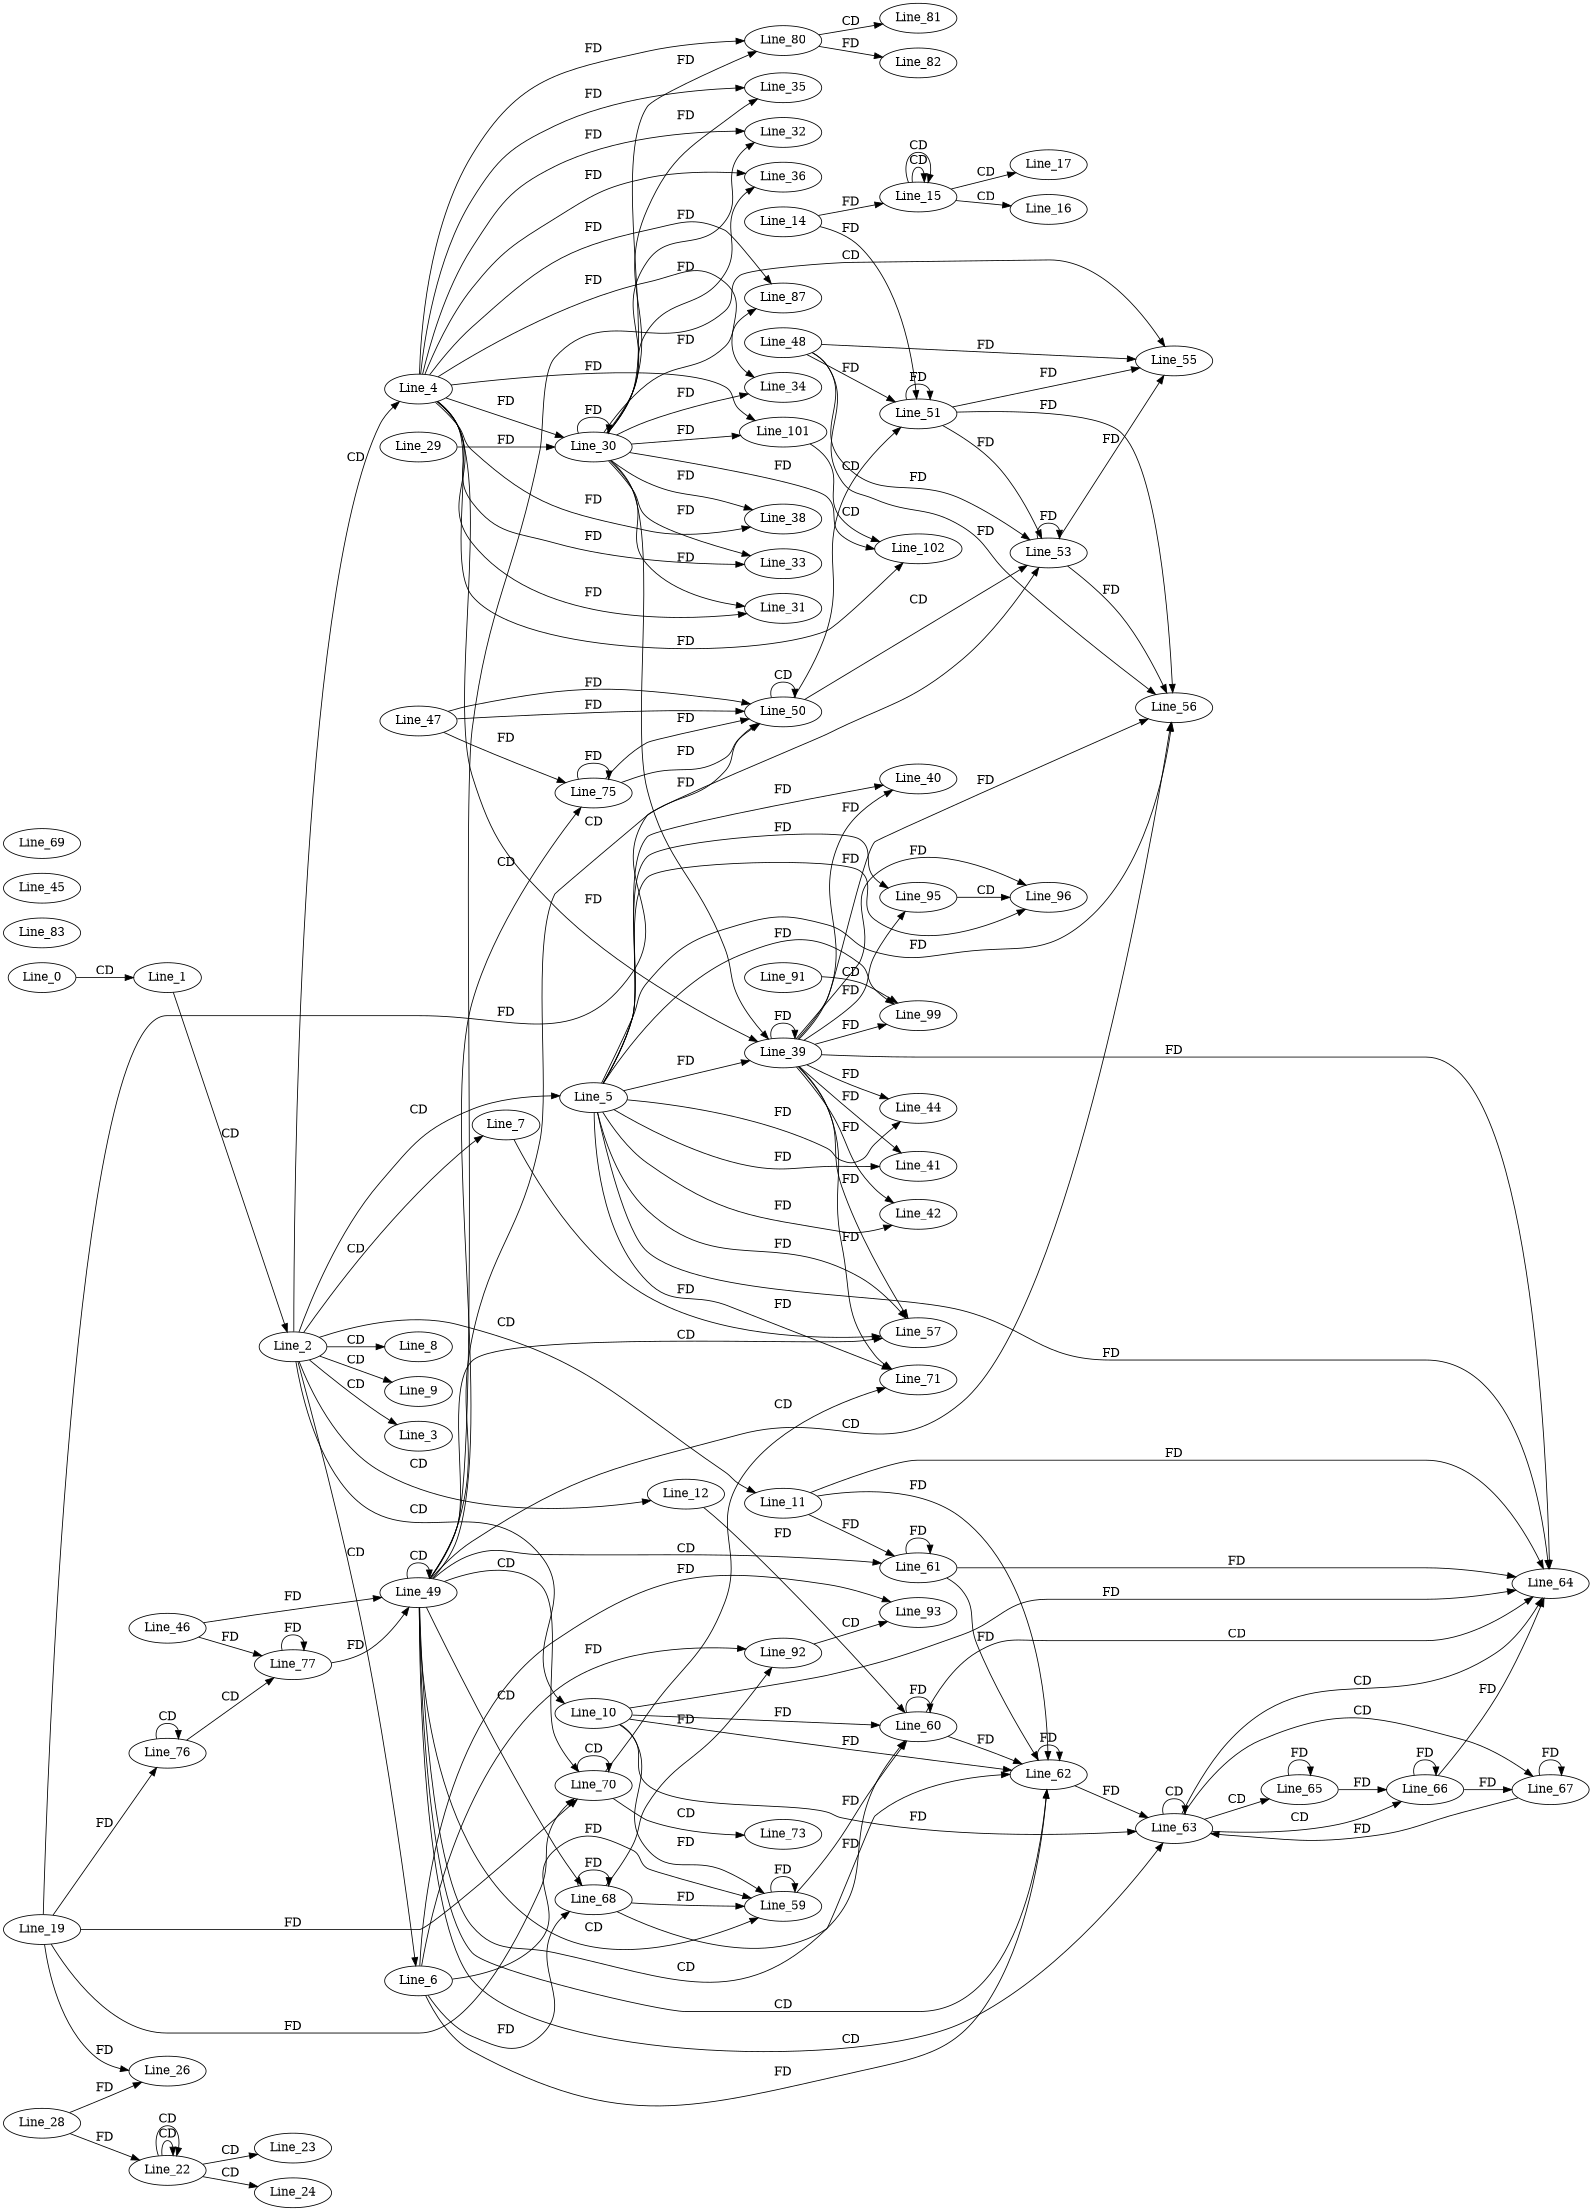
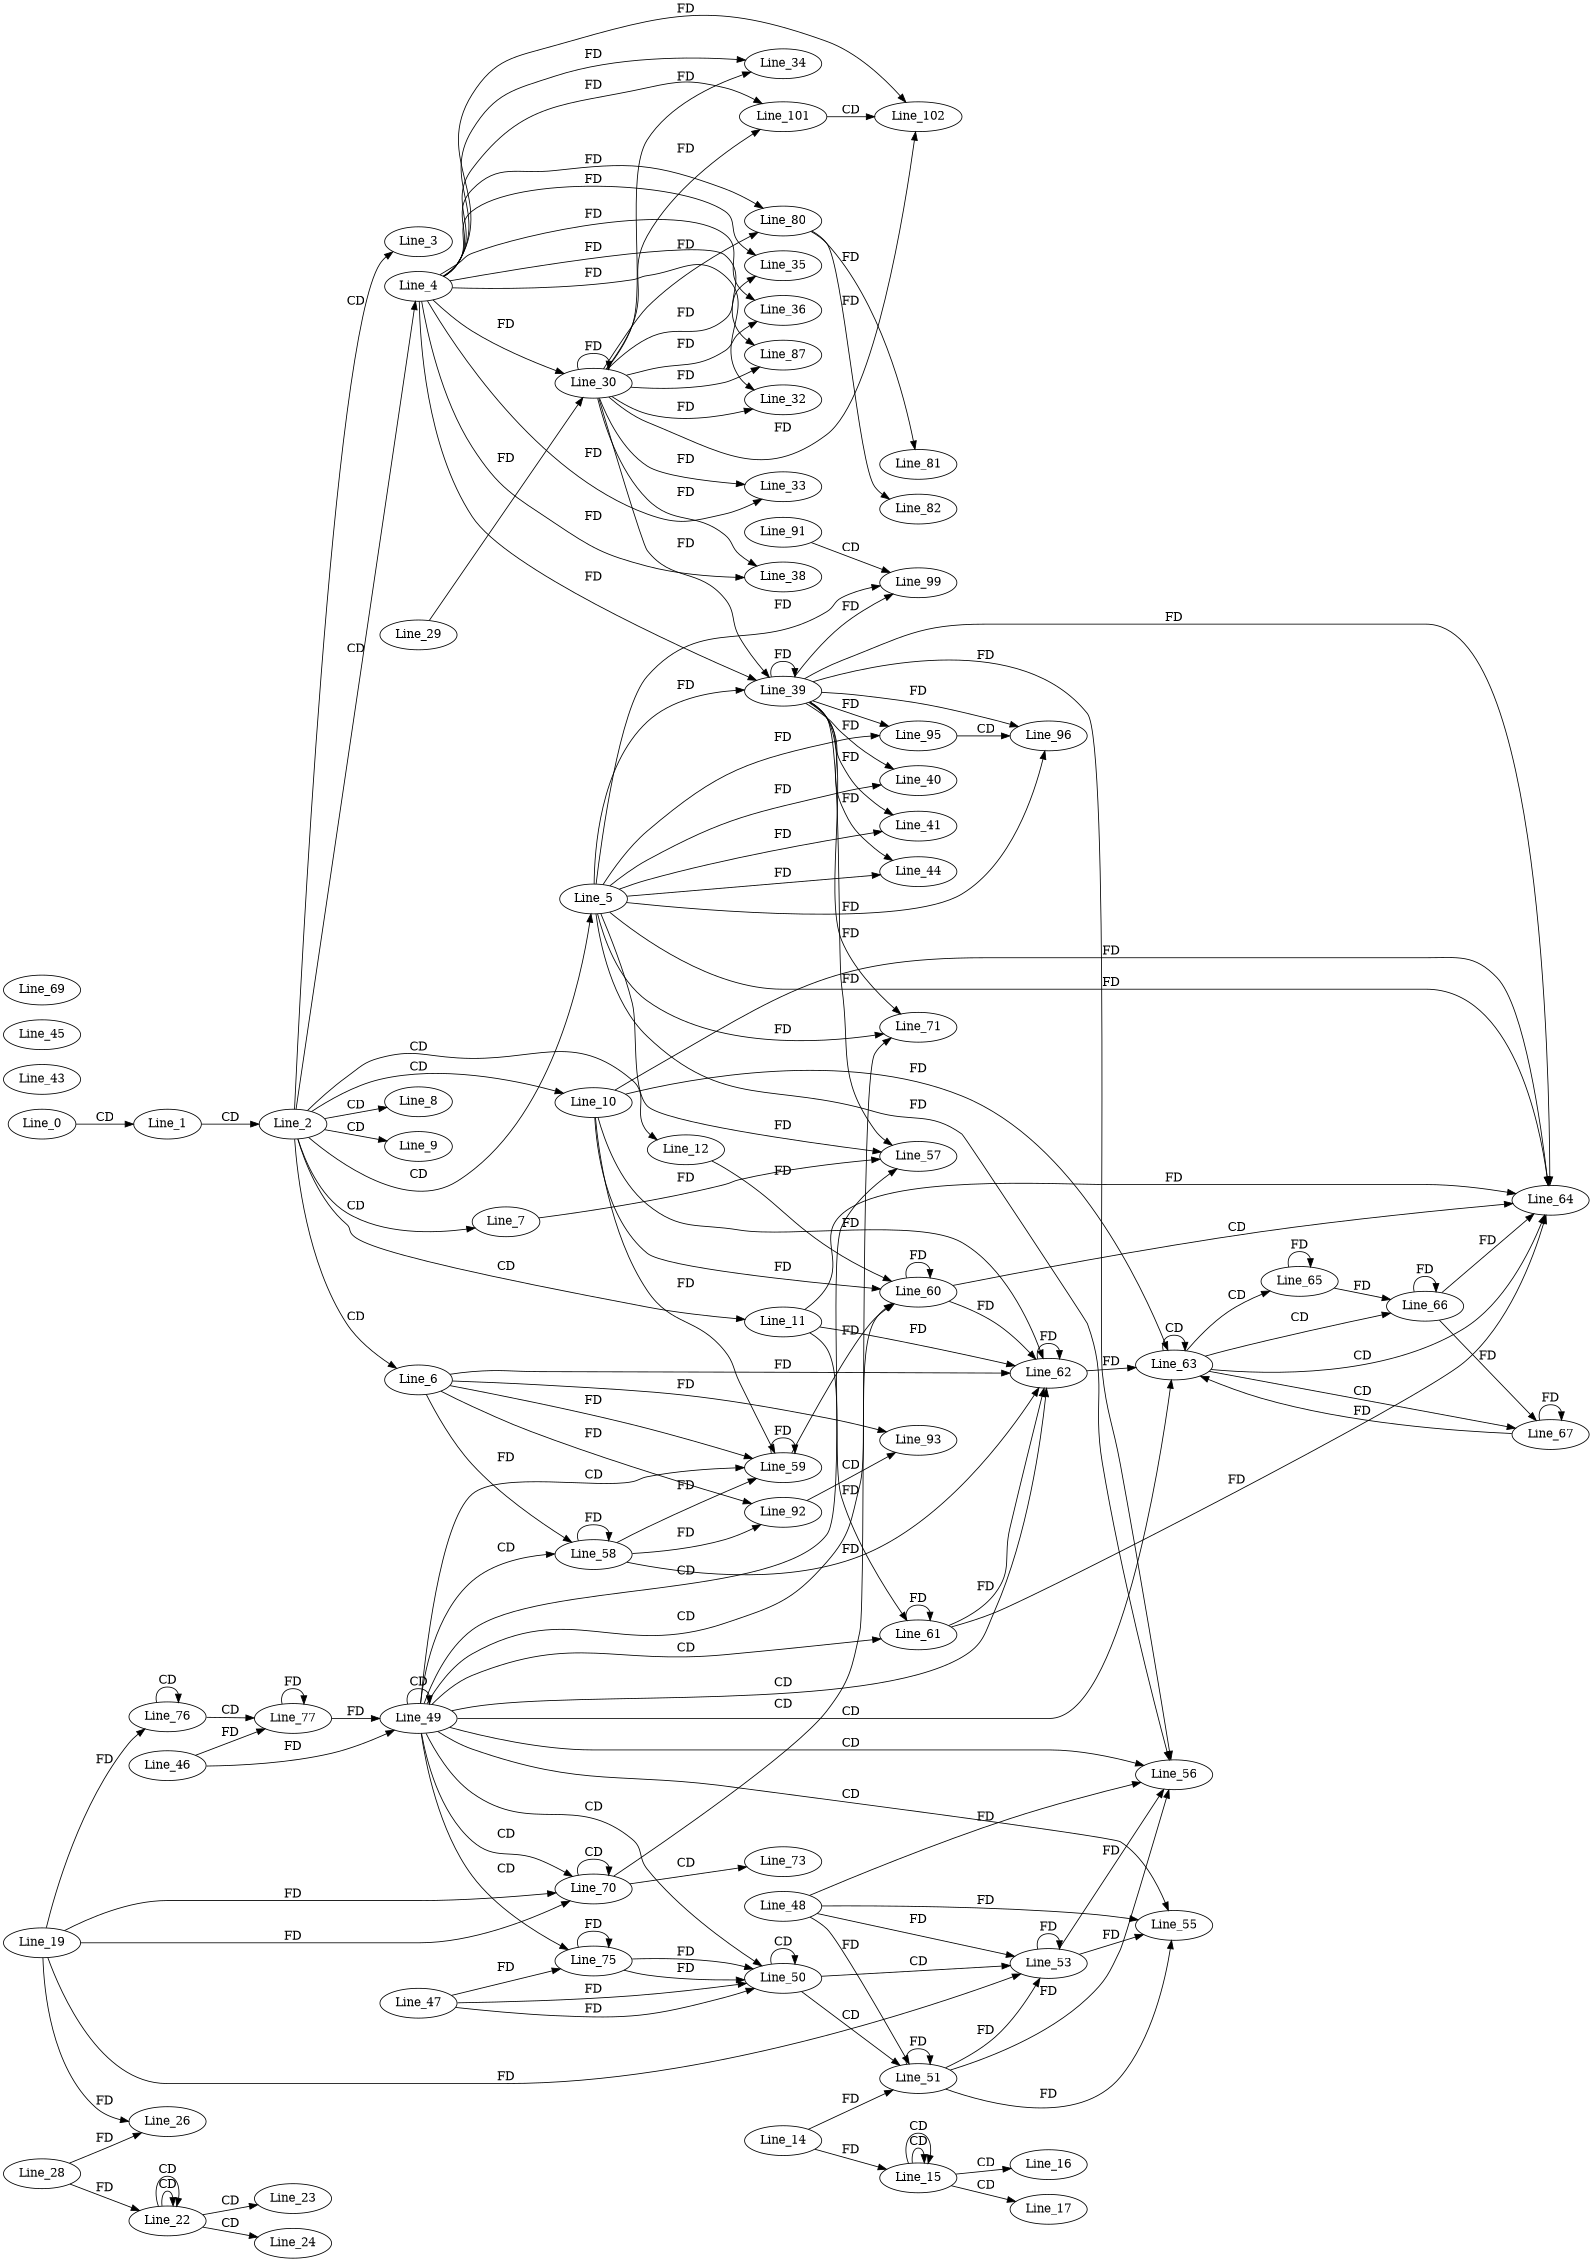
edge "Line_80" -> "Line_81": label "CD" -> "FD"
node "Line_31": removed
node "Line_83": label "Line_83" -> "Line_43"
node "Line_42": removed
node "Line_68": label "Line_68" -> "Line_58"
